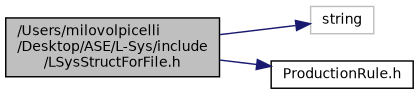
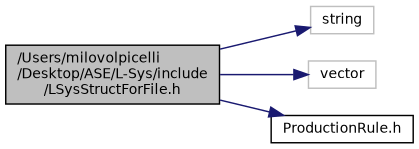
node "vector": added
